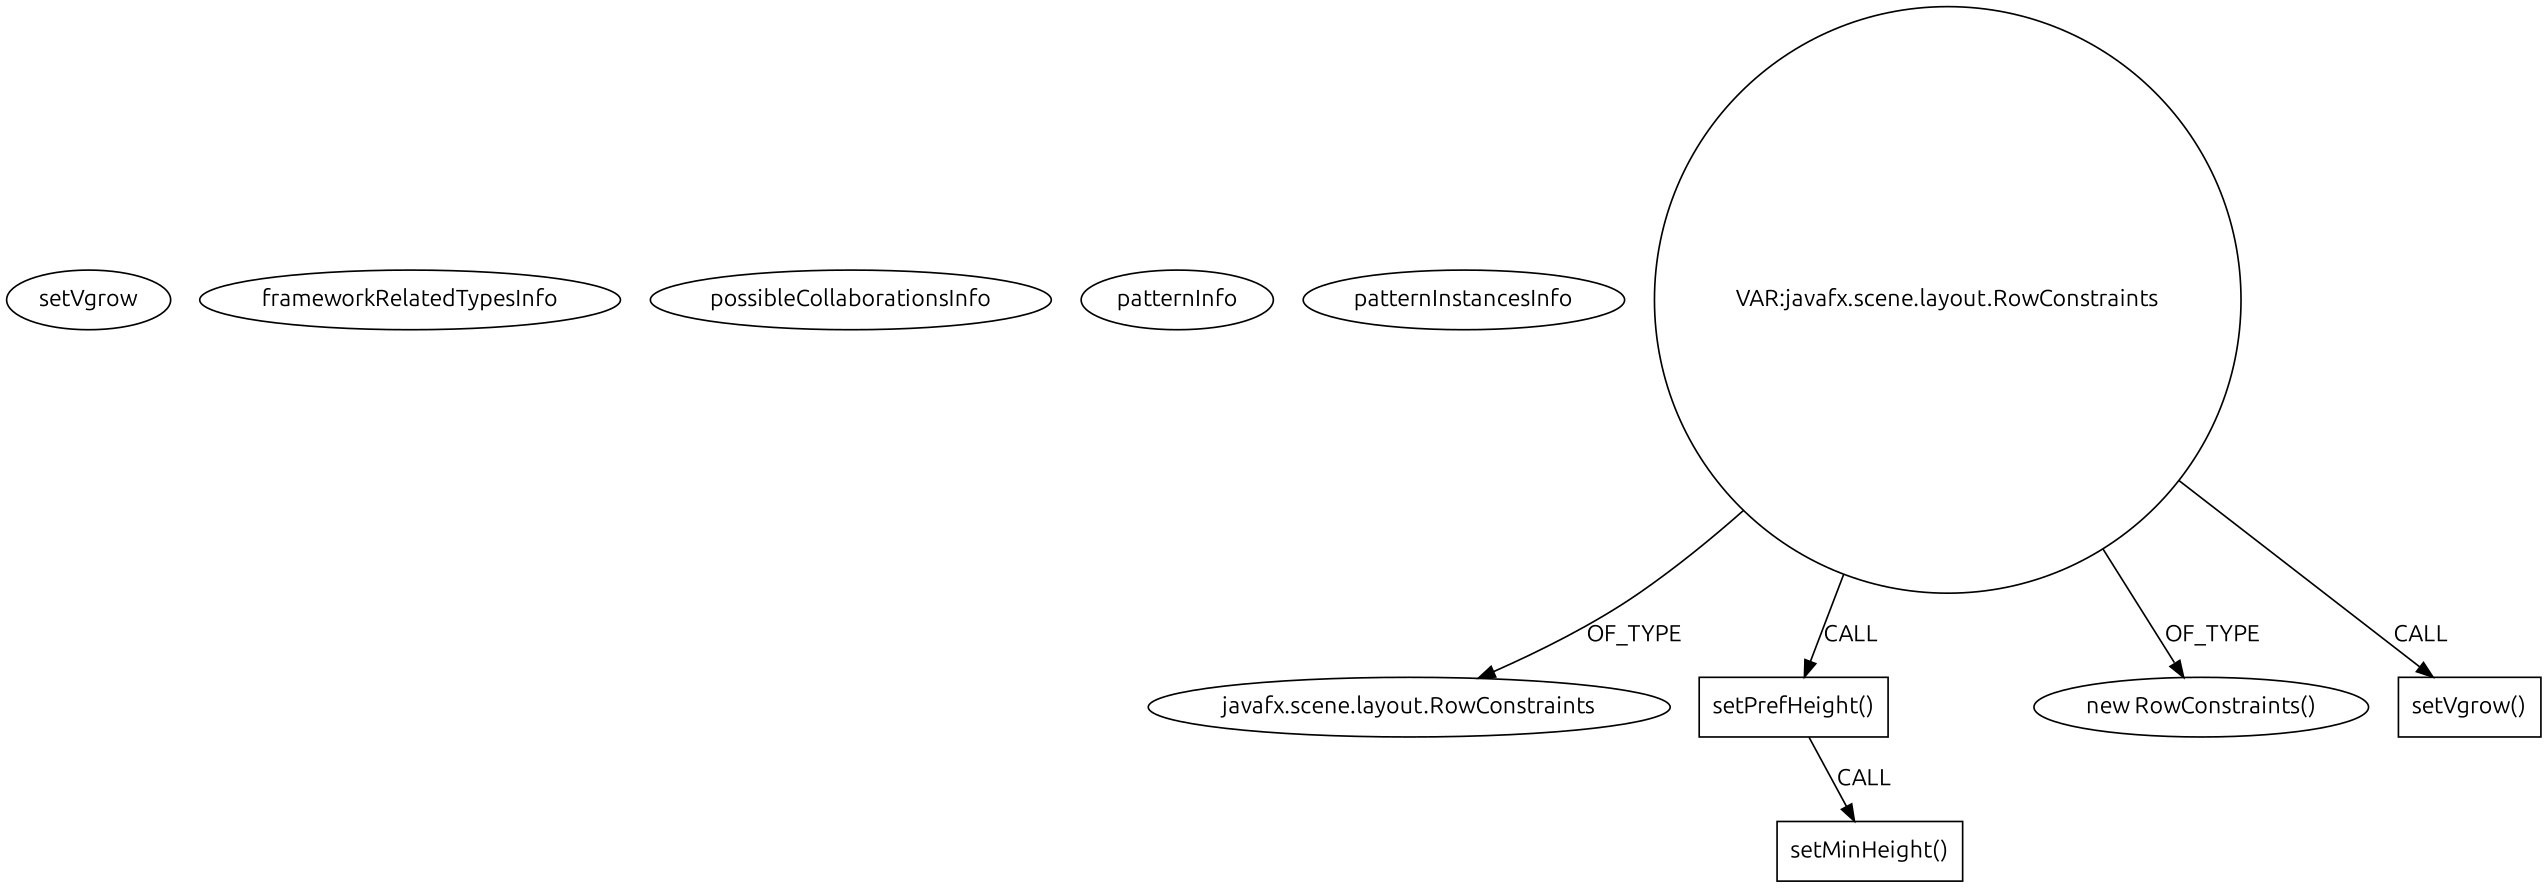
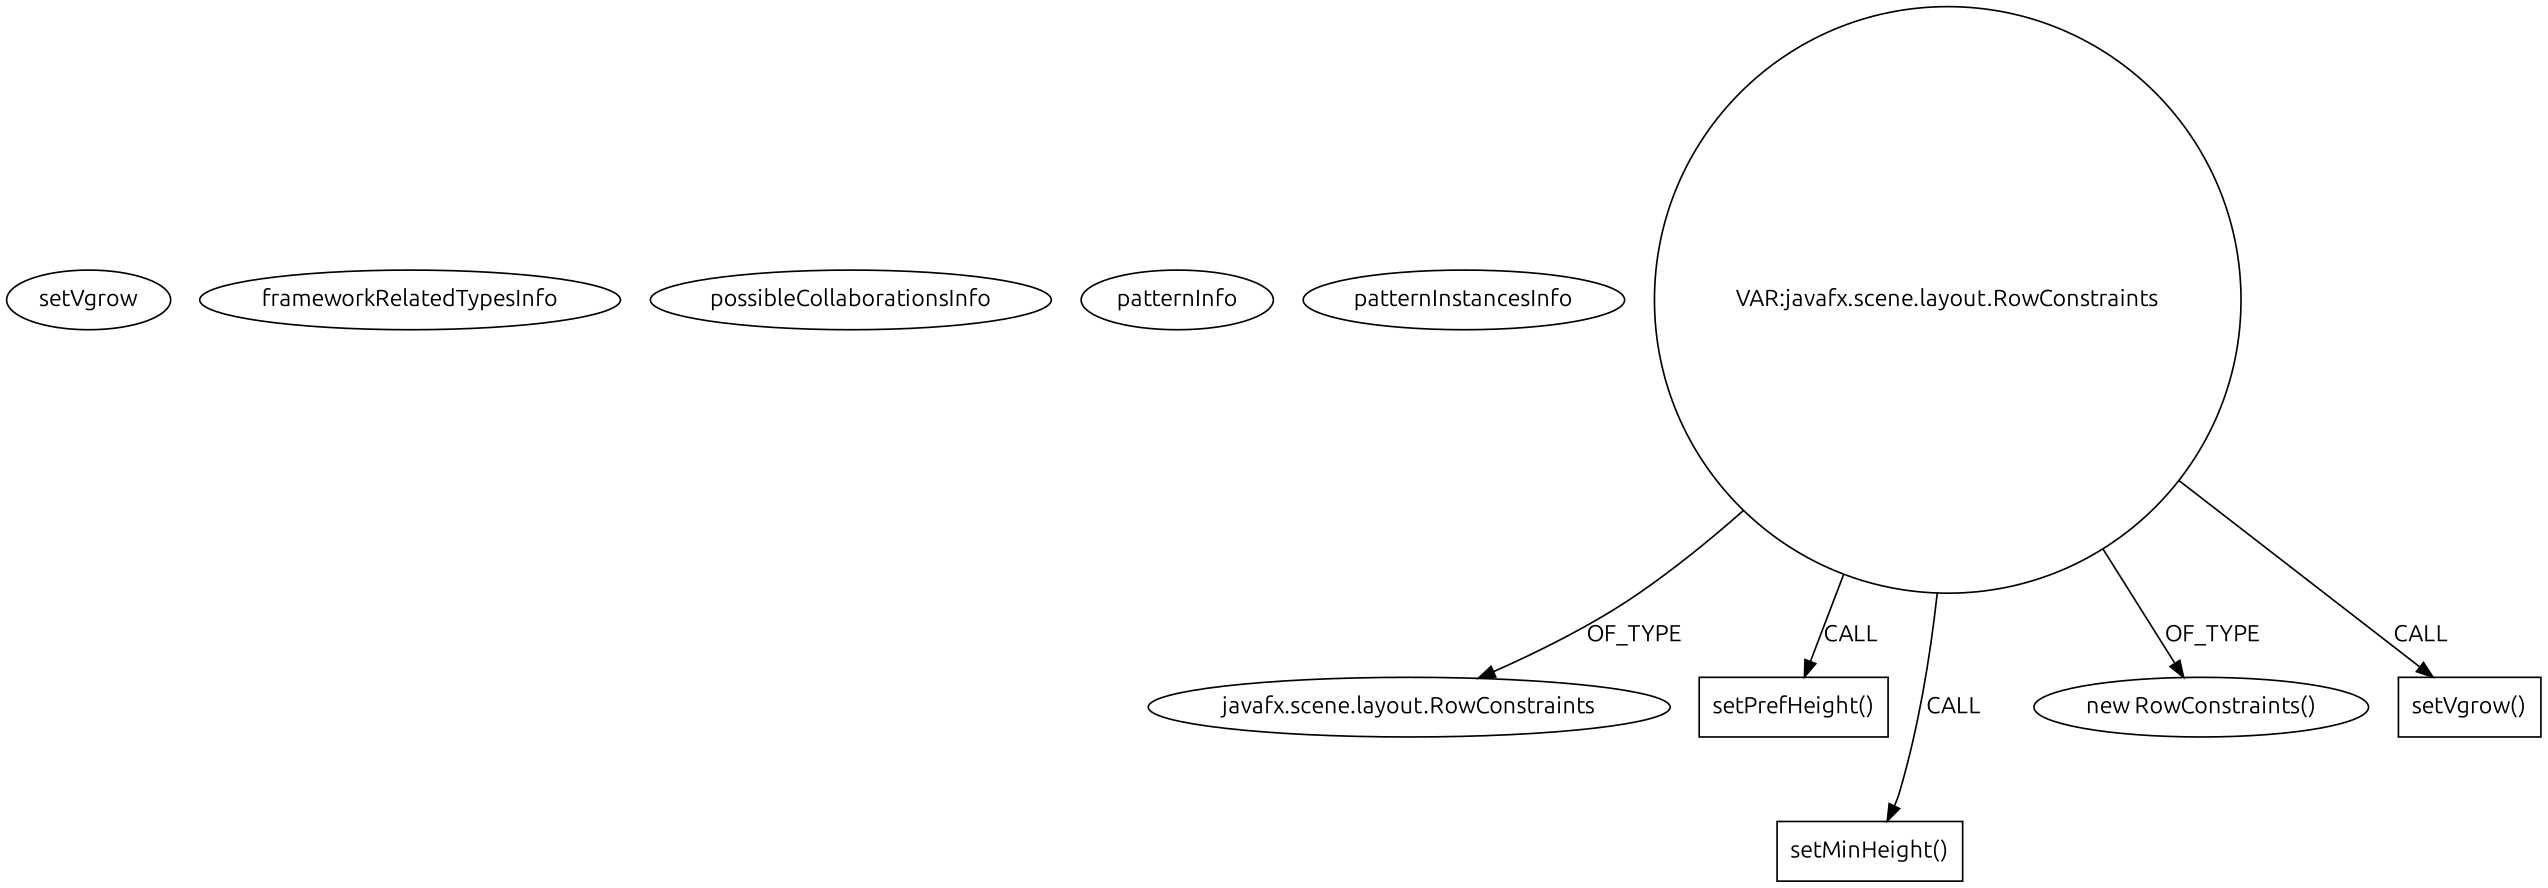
edge "setPrefHeight()" -> "setMinHeight()": now "VAR:javafx.scene.layout.RowConstraints" -> "setMinHeight()"
